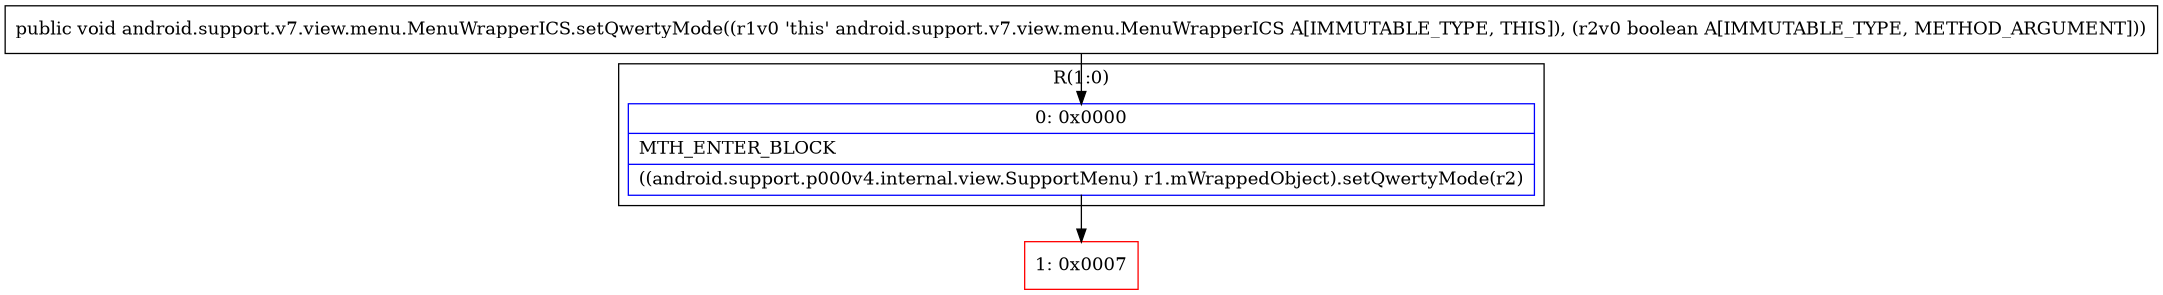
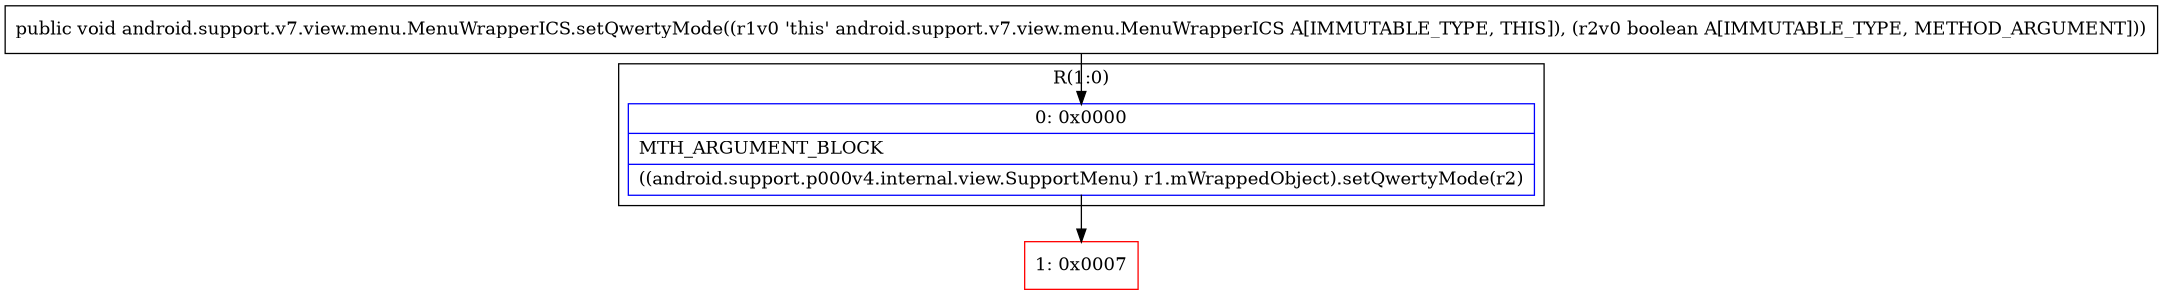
node "0: 0x0000": text "MTH_ENTER_BLOCK" -> "MTH_ARGUMENT_BLOCK"
